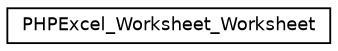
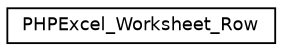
node "PHPExcel_Worksheet_Worksheet": label "PHPExcel_Worksheet_Worksheet" -> "PHPExcel_Worksheet_Row"
